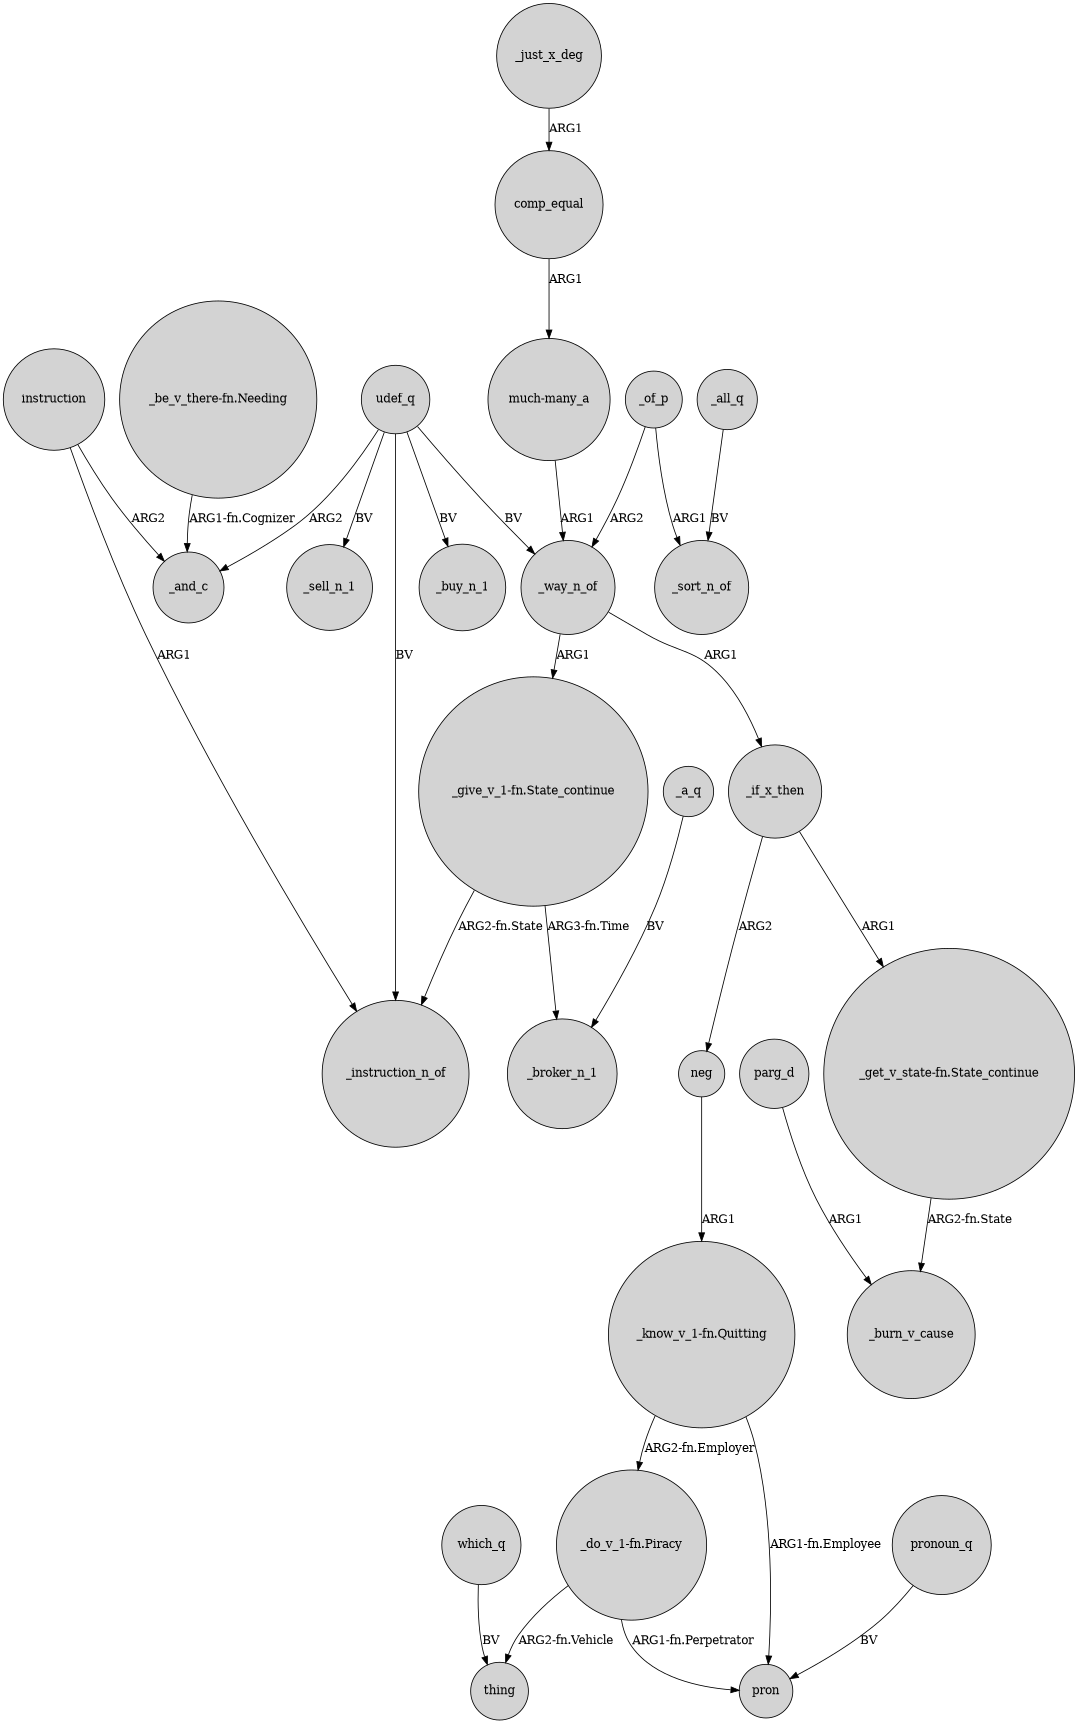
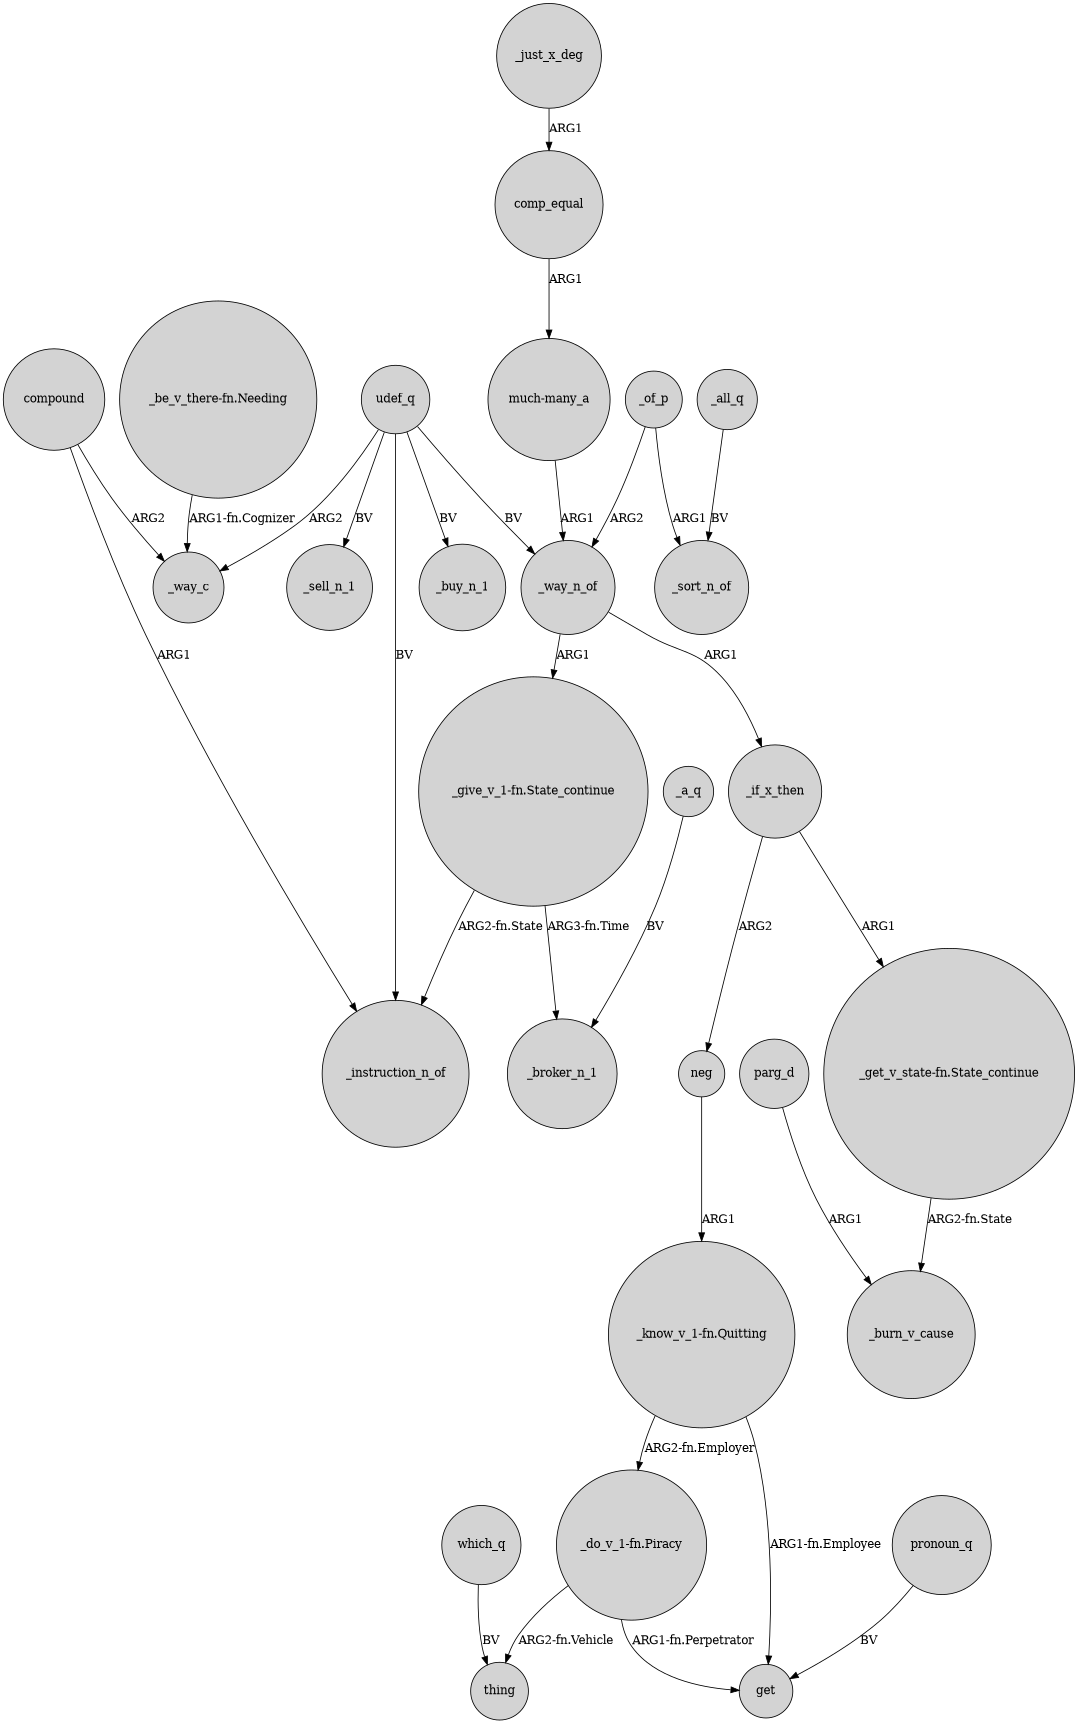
node "instruction": label "instruction" -> "compound"
node "_and_c": label "_and_c" -> "_way_c"
node "pron": label "pron" -> "get"
